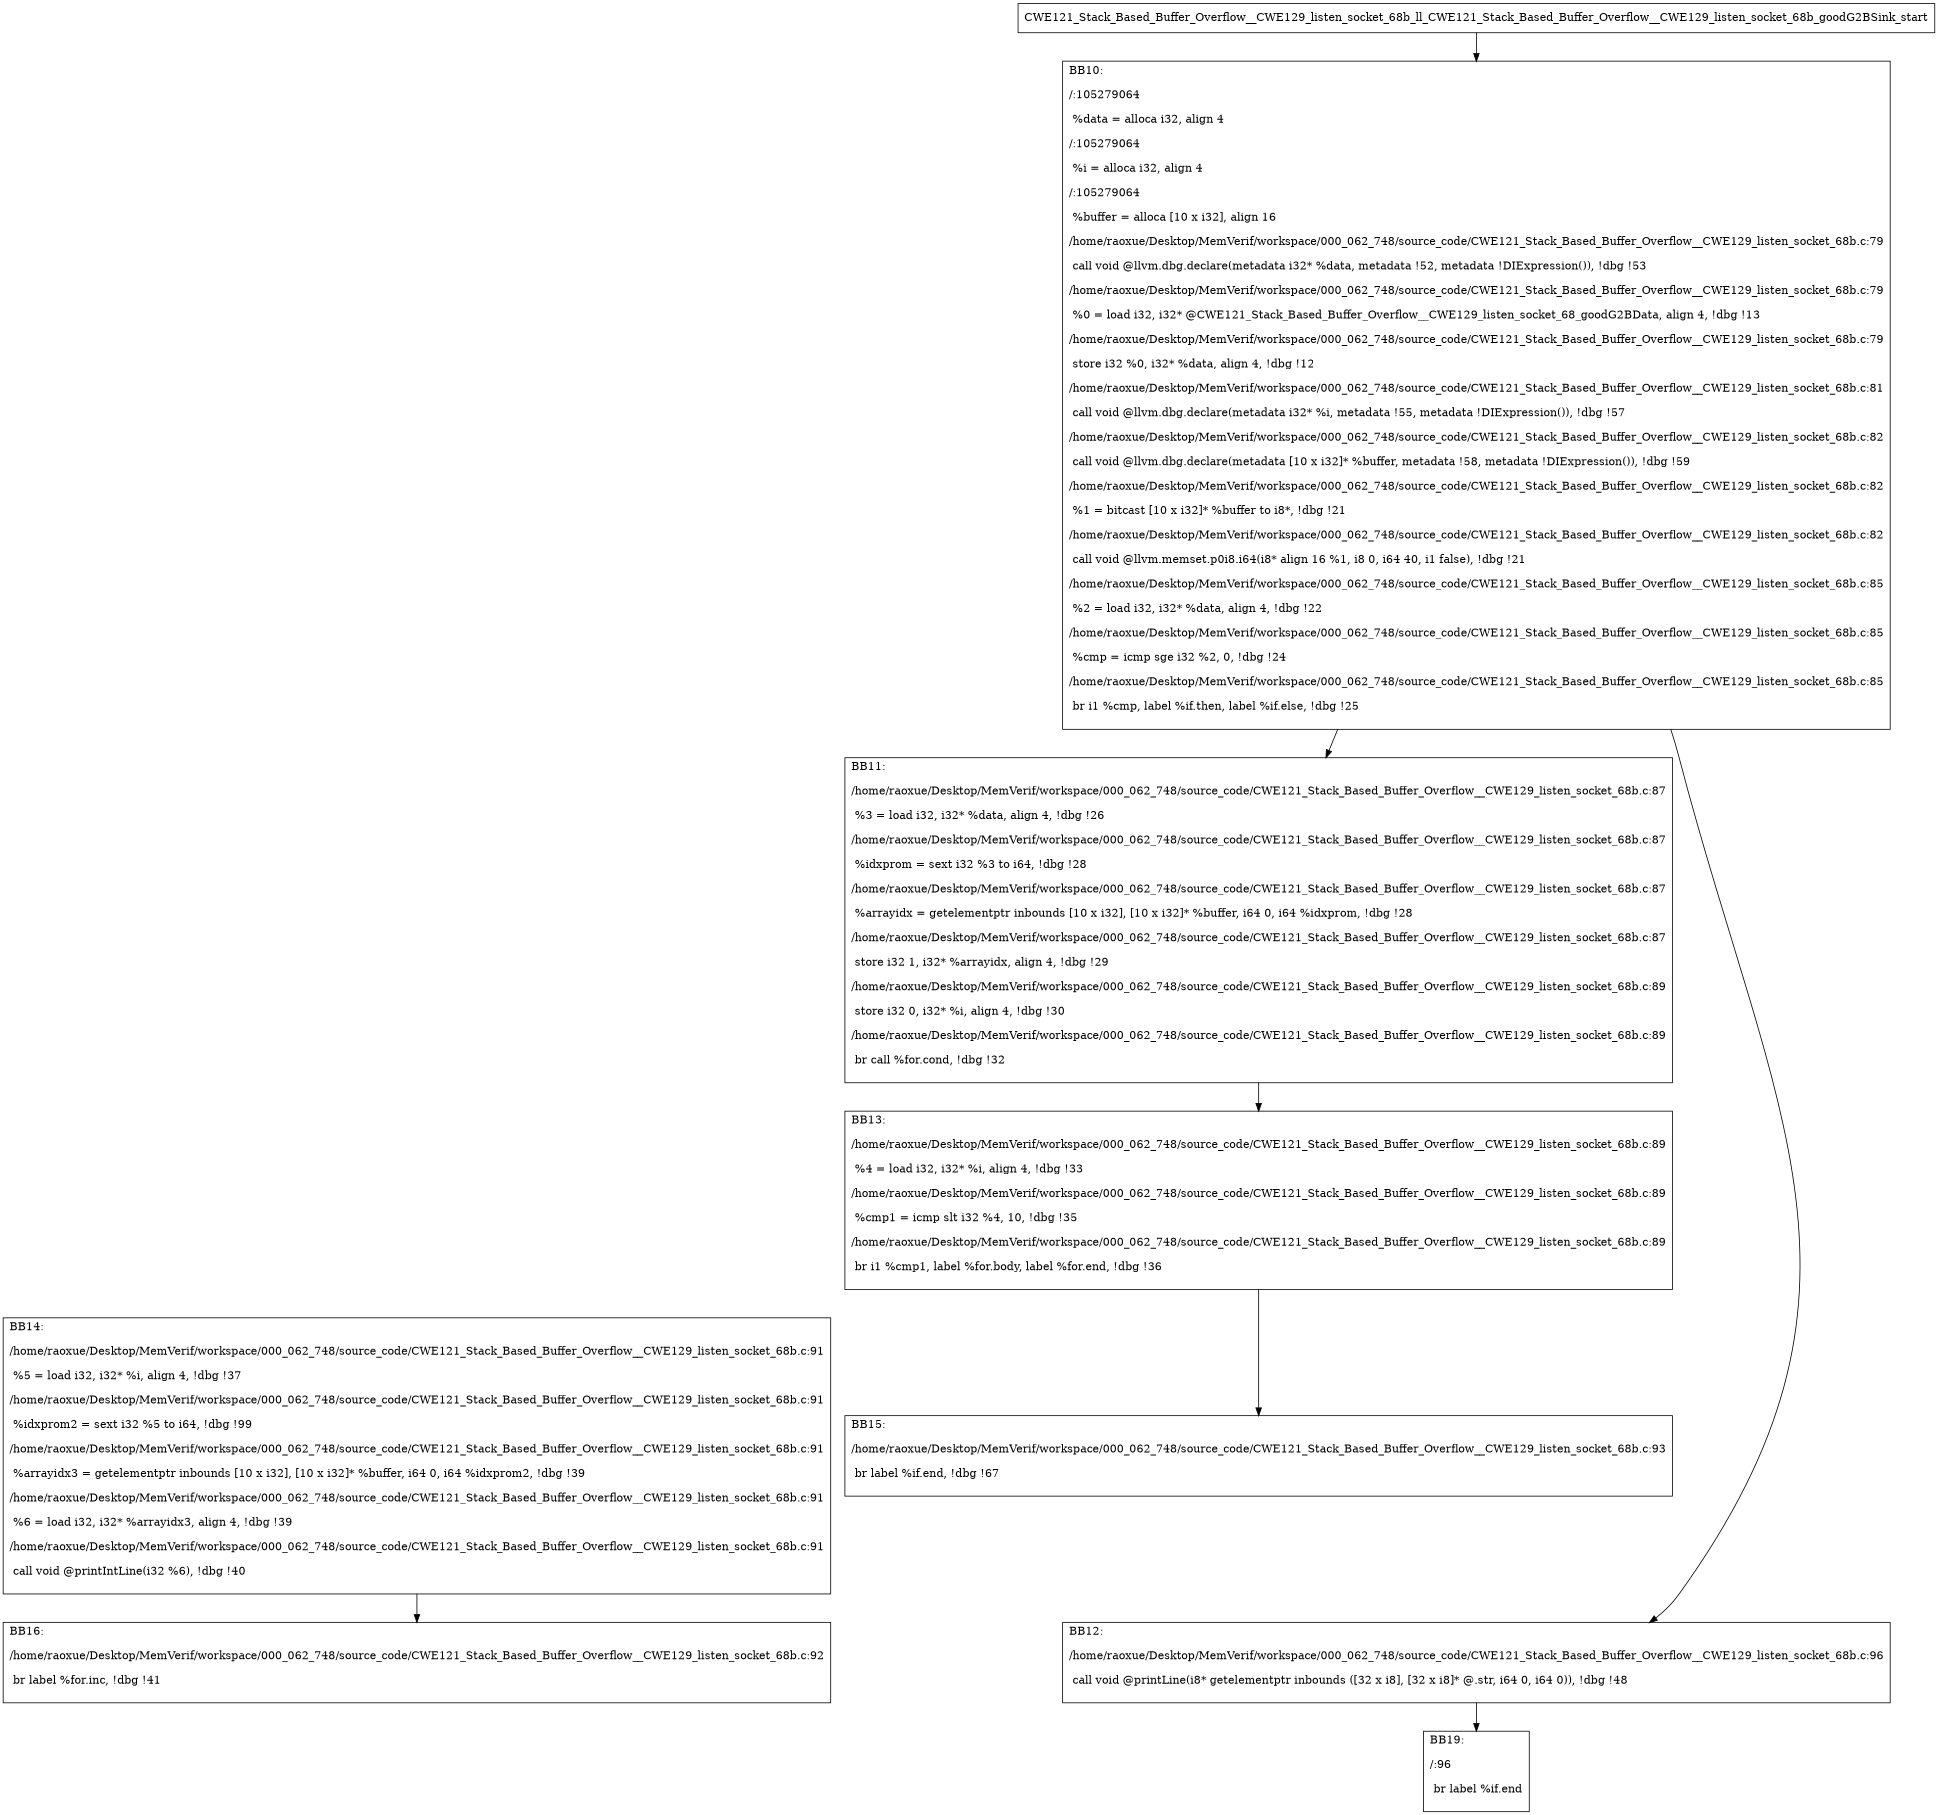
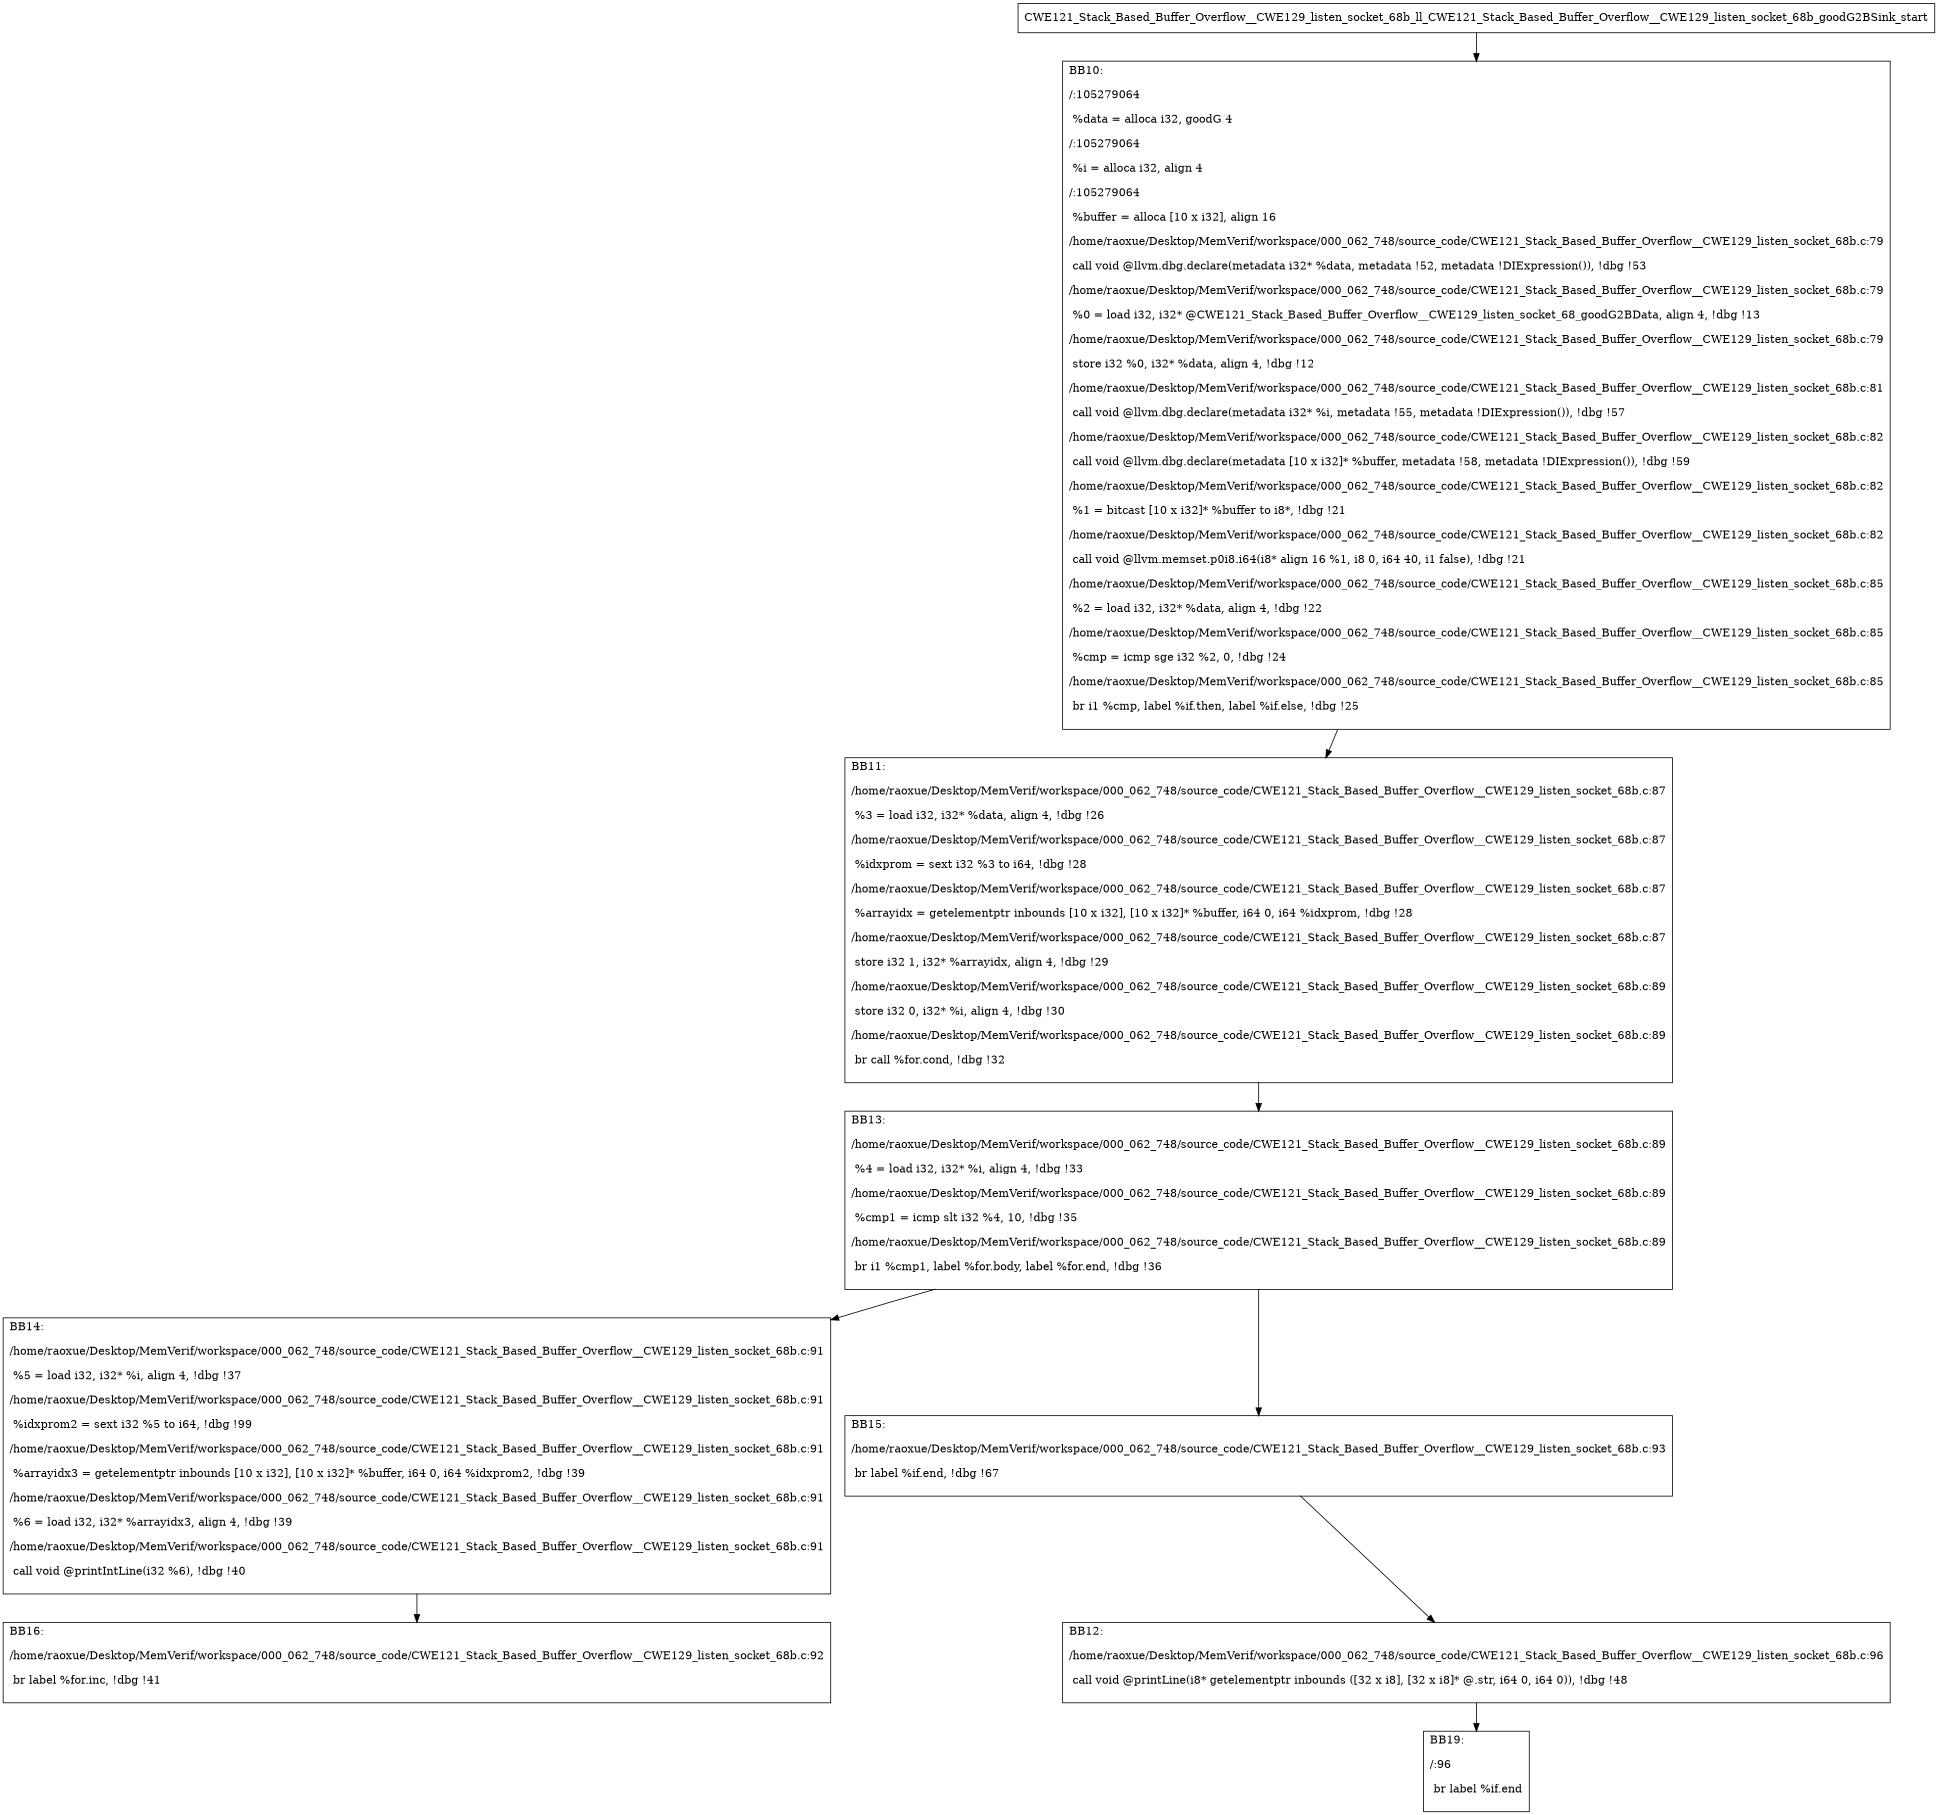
node "BB10:": text "%data = alloca i32, align 4" -> "%data = alloca i32, goodG 4"
edge "BB10:" -> "BB12:": now "BB15:" -> "BB12:"
edge "BB13:" -> "BB14:": added
